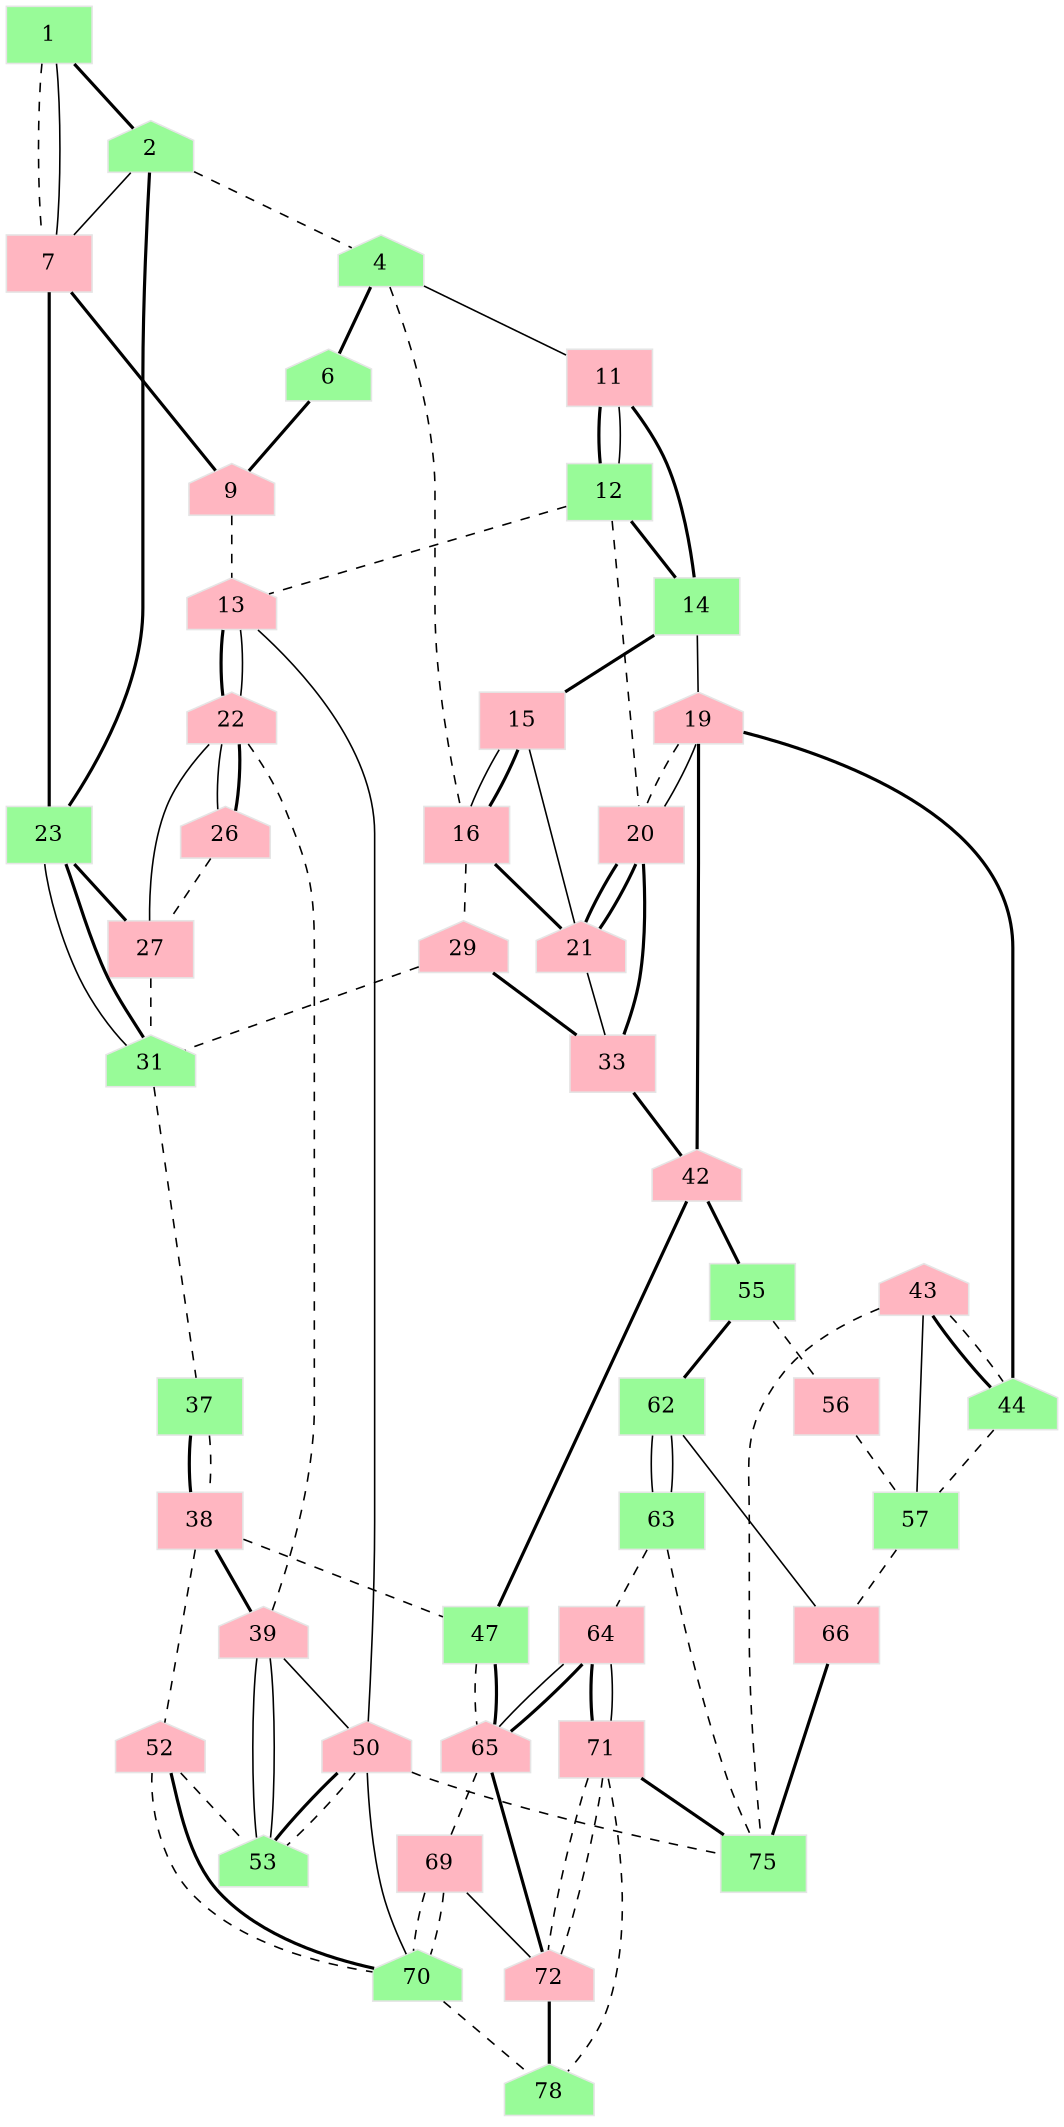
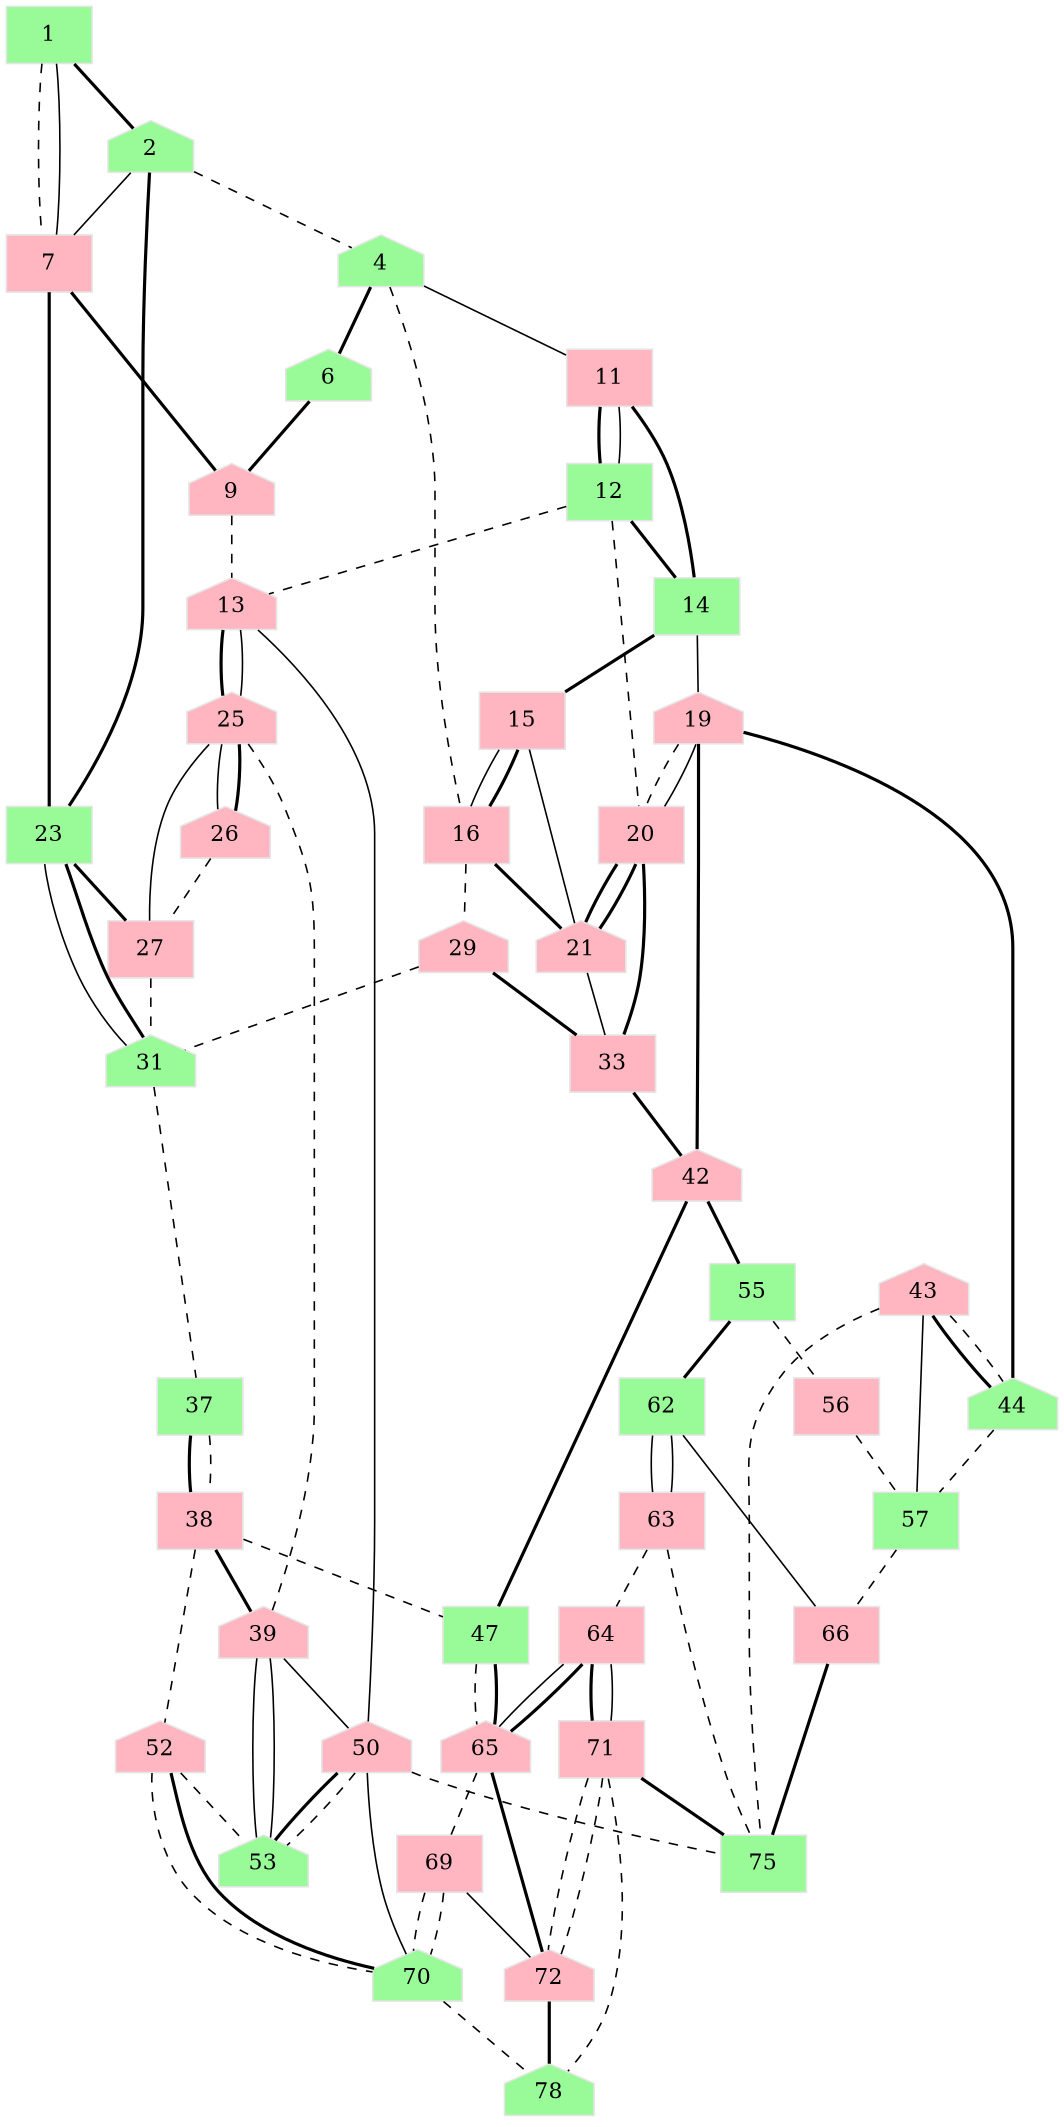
node "22": label "22" -> "25"
node "63": fillcolor palegreen -> lightpink
